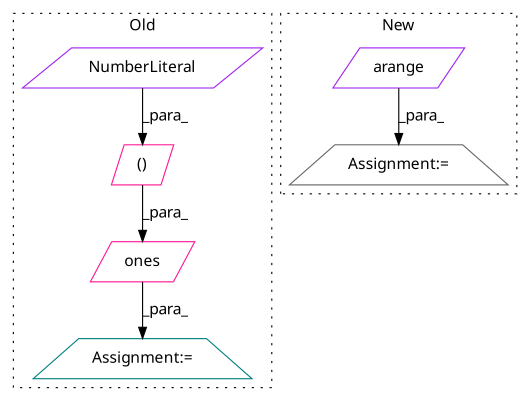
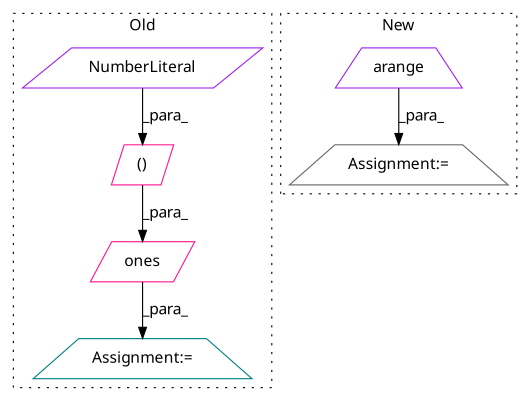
node "arange": shape parallelogram -> trapezium
